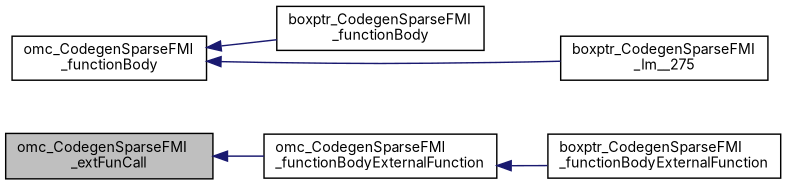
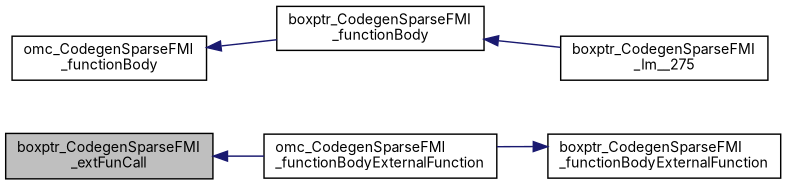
edge "boxptr_CodegenSparseFMI _lm__275" -> "omc_CodegenSparseFMI _functionBody": now "boxptr_CodegenSparseFMI _lm__275" -> "boxptr_CodegenSparseFMI _functionBody"
node "omc_CodegenSparseFMI _extFunCall": label "omc_CodegenSparseFMI _extFunCall" -> "boxptr_CodegenSparseFMI _extFunCall"
edge "boxptr_CodegenSparseFMI _functionBodyExternalFunction" -> "omc_CodegenSparseFMI _functionBodyExternalFunction": reversed
